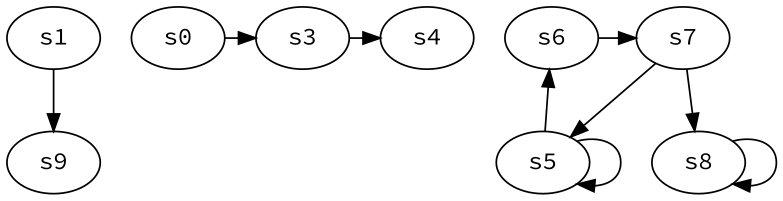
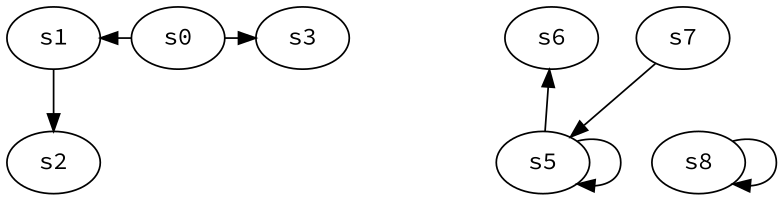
edge "s0" -> "s1": added
node "s4": removed
edge "s6" -> "s7": removed
edge "s7" -> "s8": removed
node "s9": label "s9" -> "s2"
